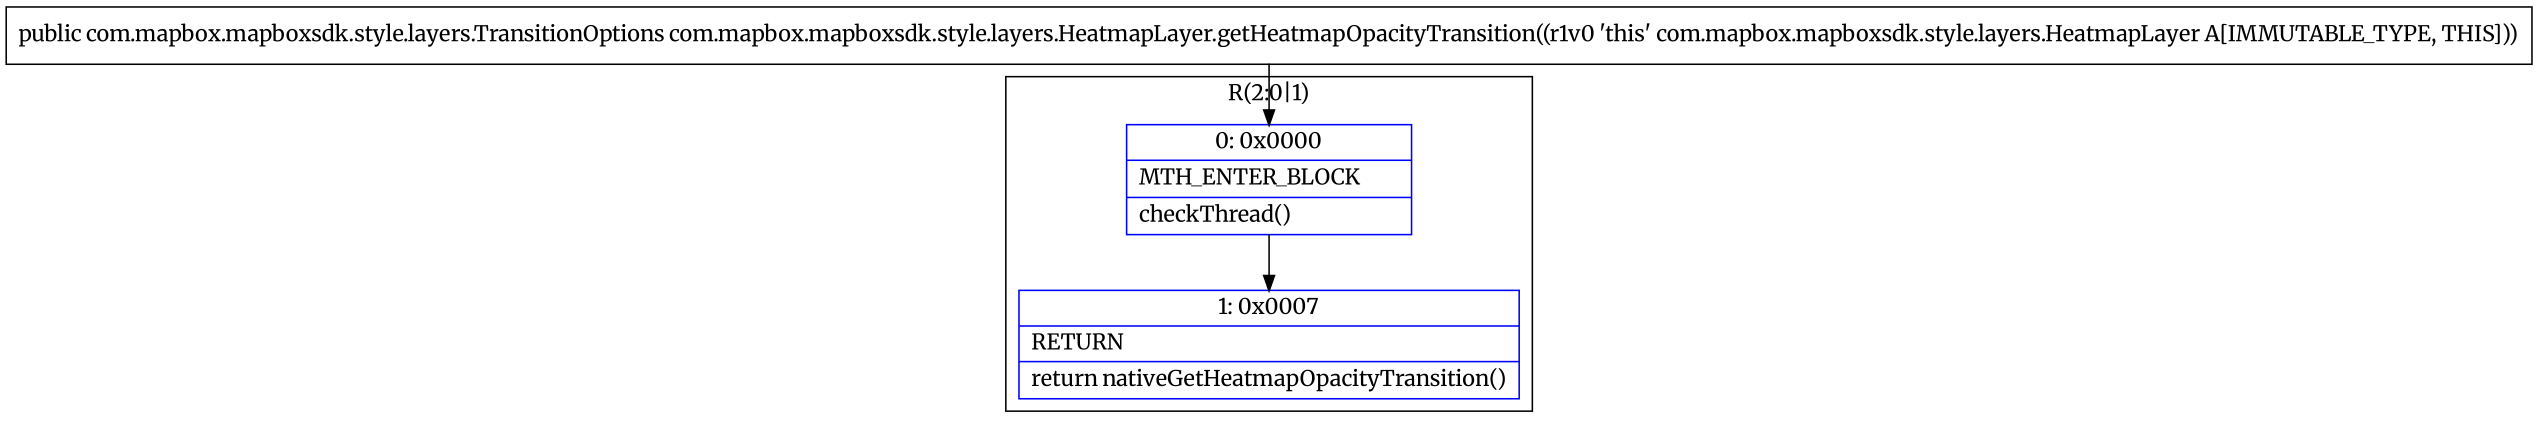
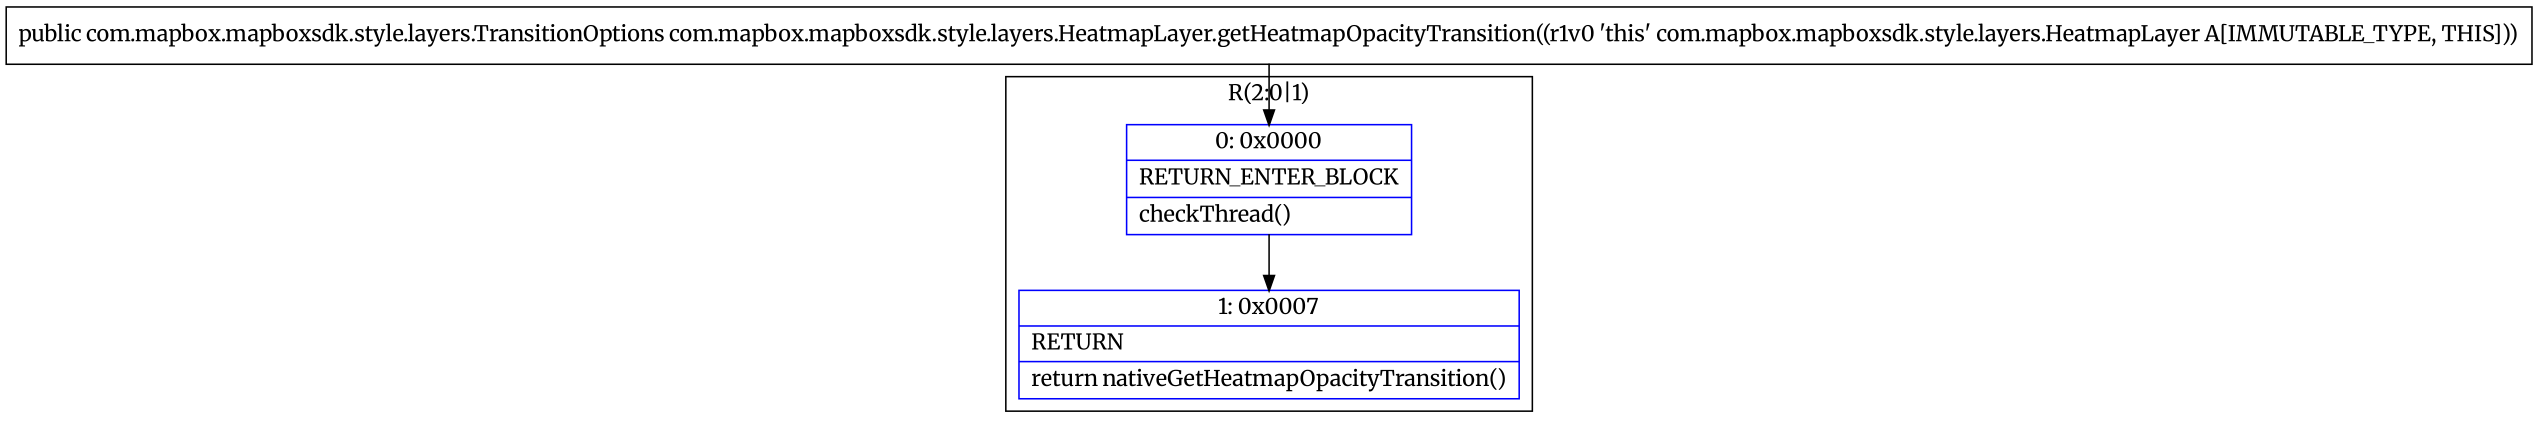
node "0: 0x0000": text "MTH_ENTER_BLOCK" -> "RETURN_ENTER_BLOCK"
